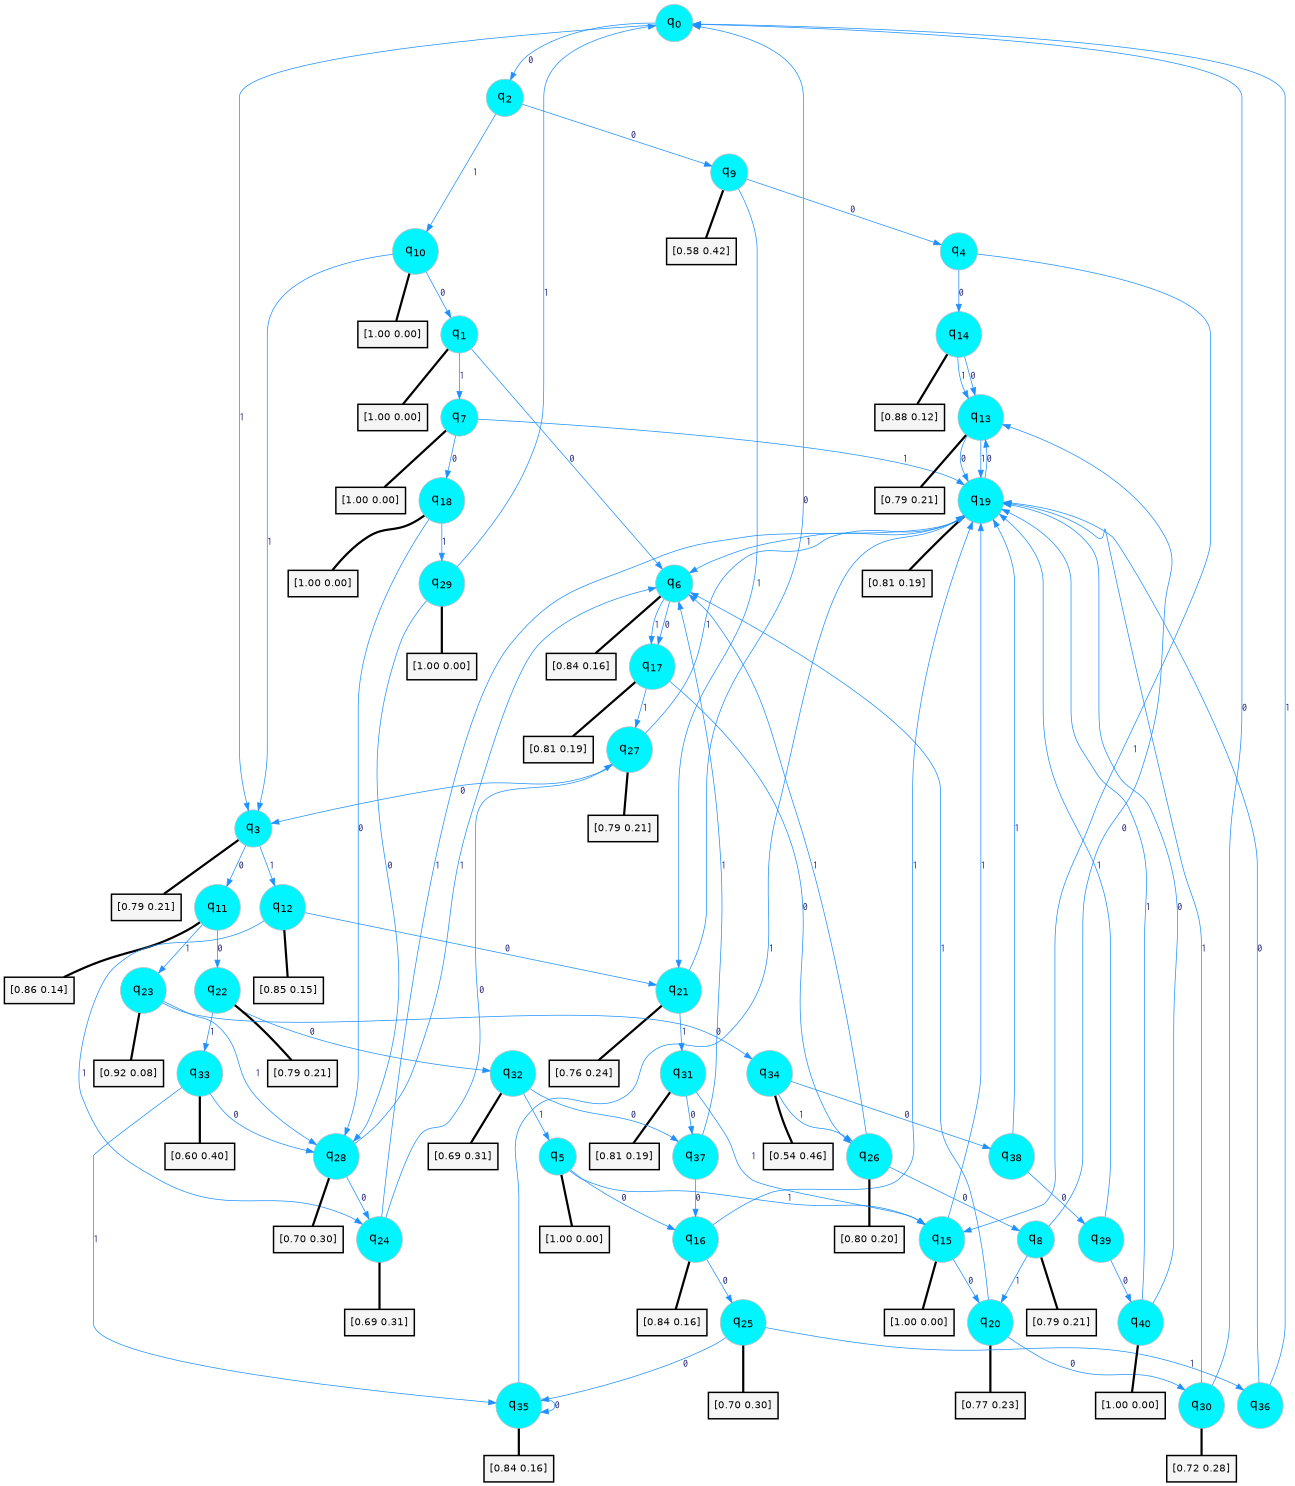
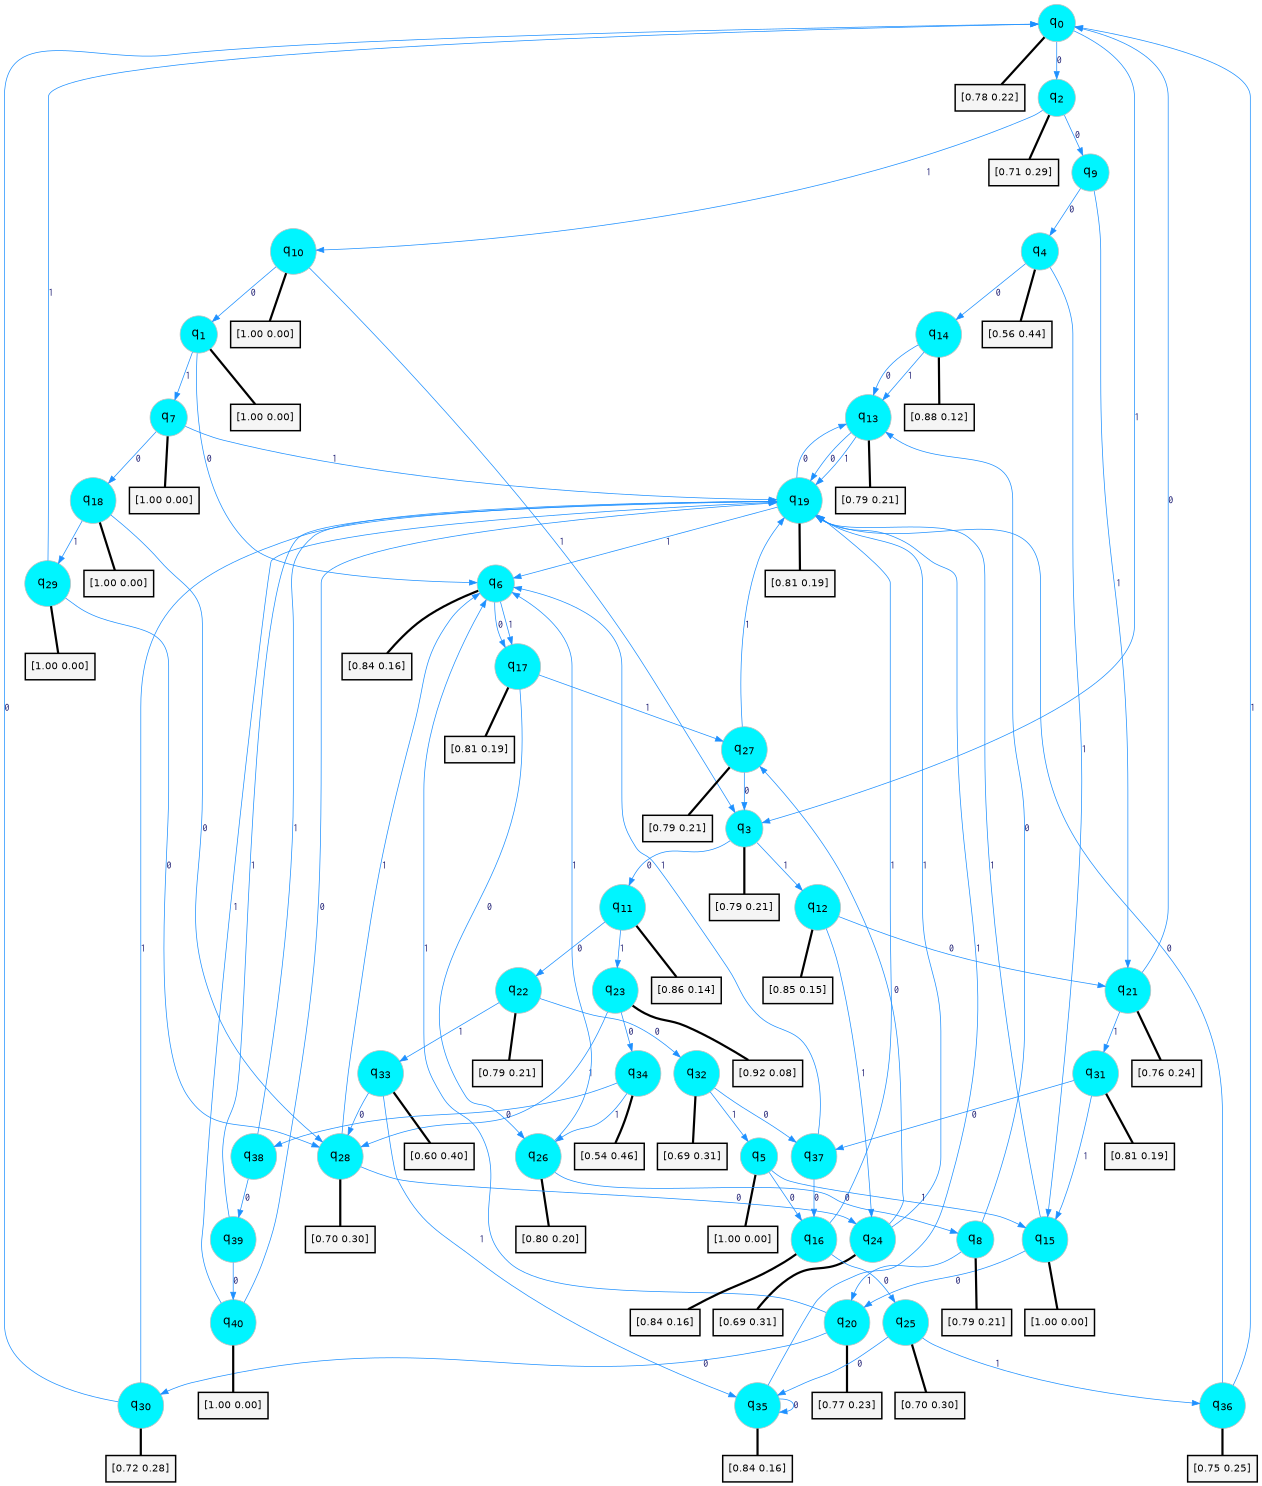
node "[0.78 0.22]": added
node "[0.71 0.29]": added
node "[0.58 0.42]": removed
node "[0.56 0.44]": added
node "[0.75 0.25]": added
